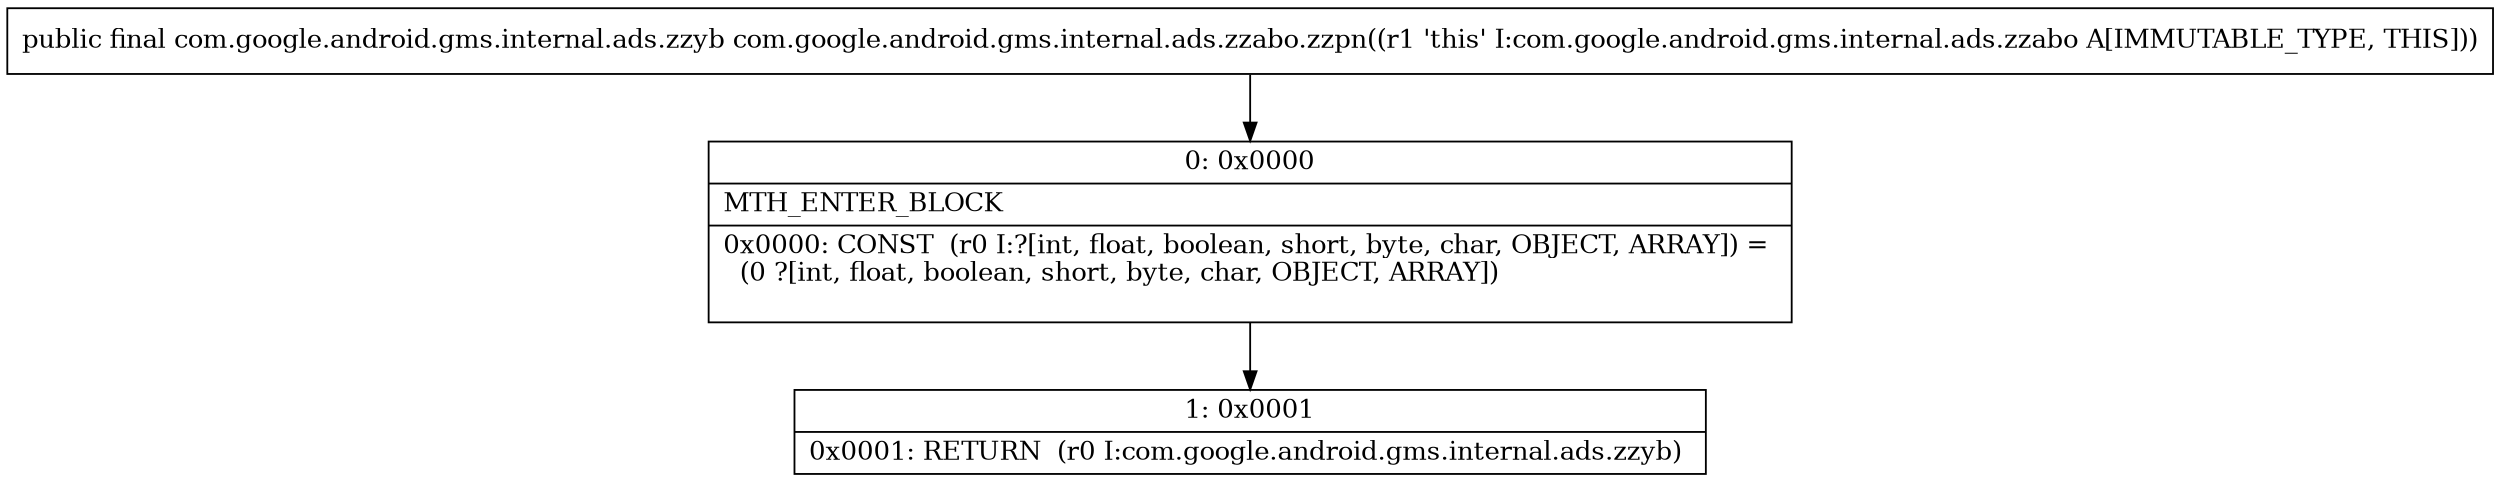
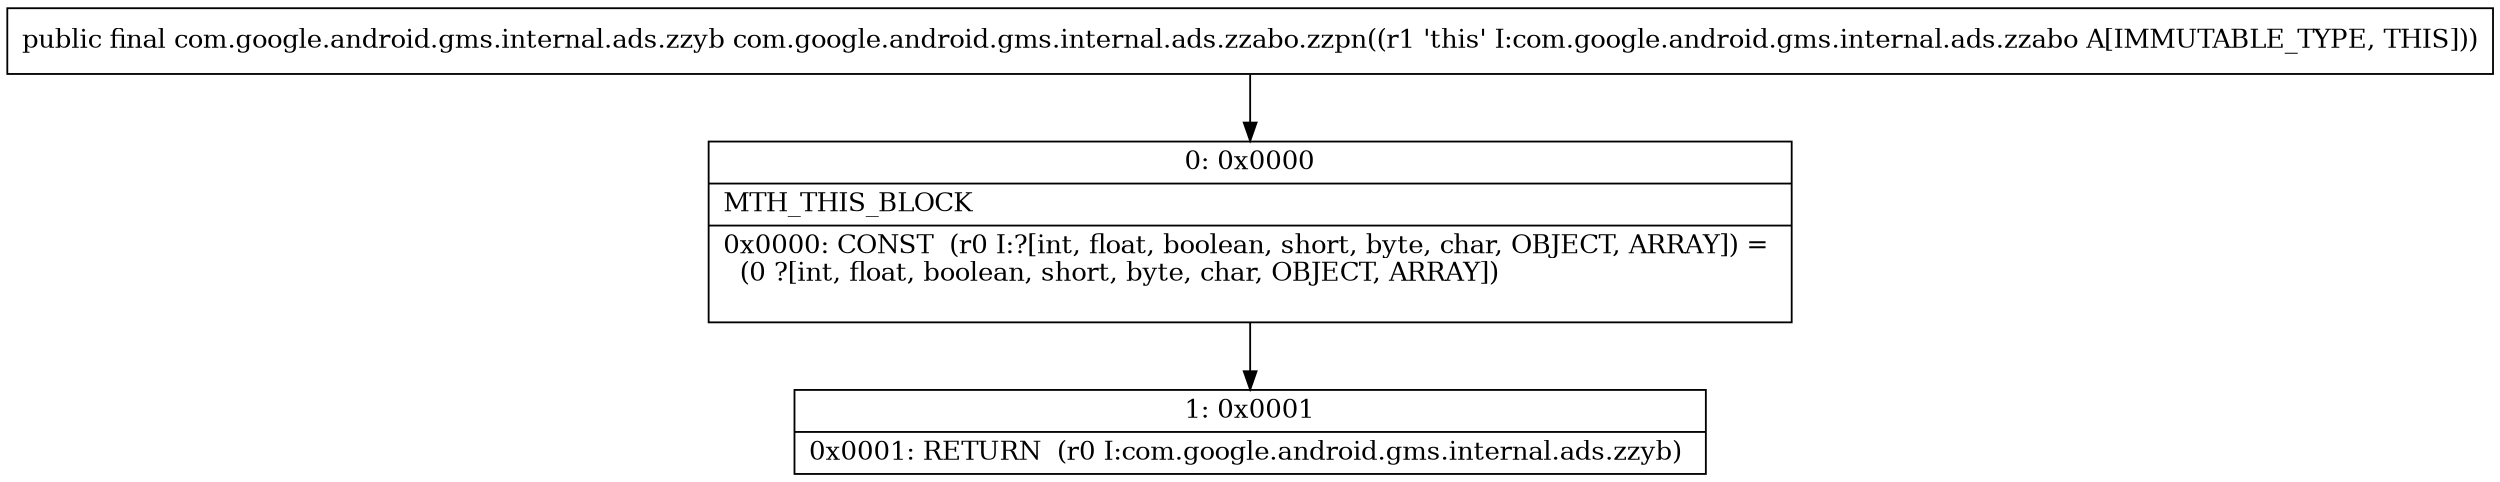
node "0: 0x0000": text "MTH_ENTER_BLOCK" -> "MTH_THIS_BLOCK"
